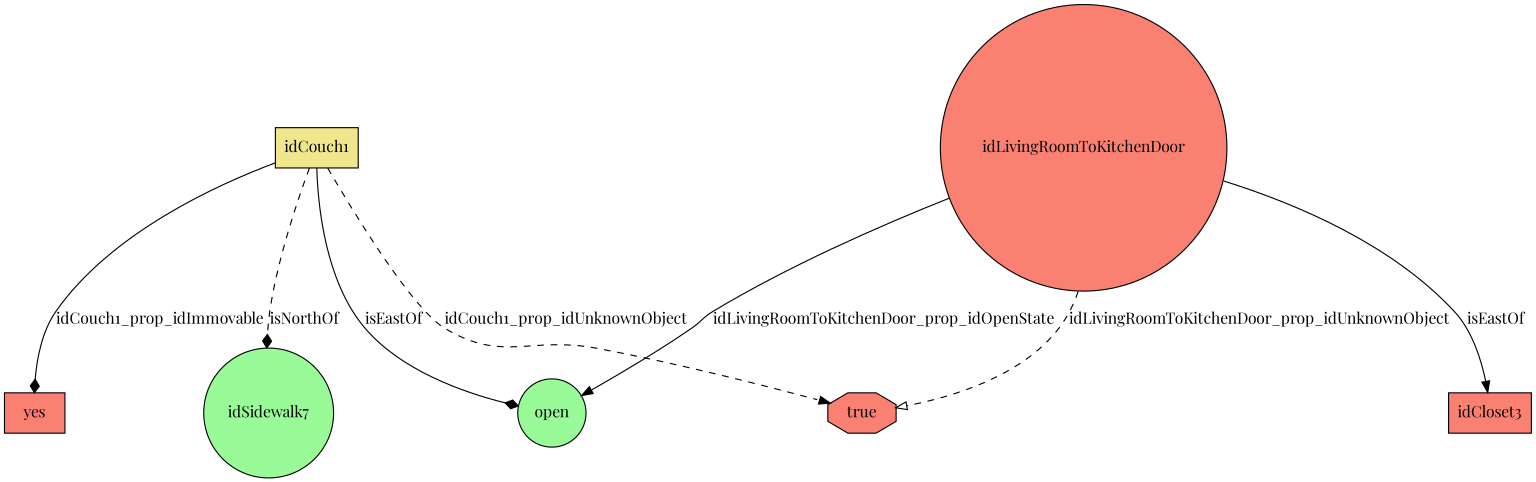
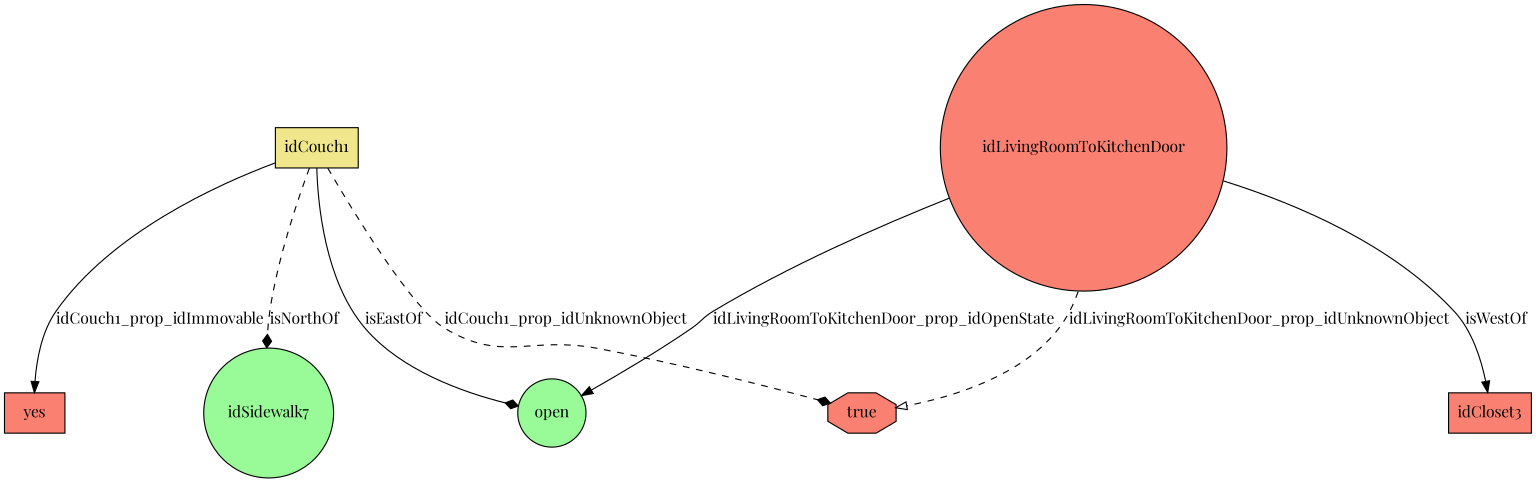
edge "idCouch1" -> "yes": arrowhead diamond -> normal
edge "idLivingRoomToKitchenDoor" -> "idCloset3": label "isEastOf" -> "isWestOf"
edge "idCouch1" -> "true": arrowhead normal -> diamond
